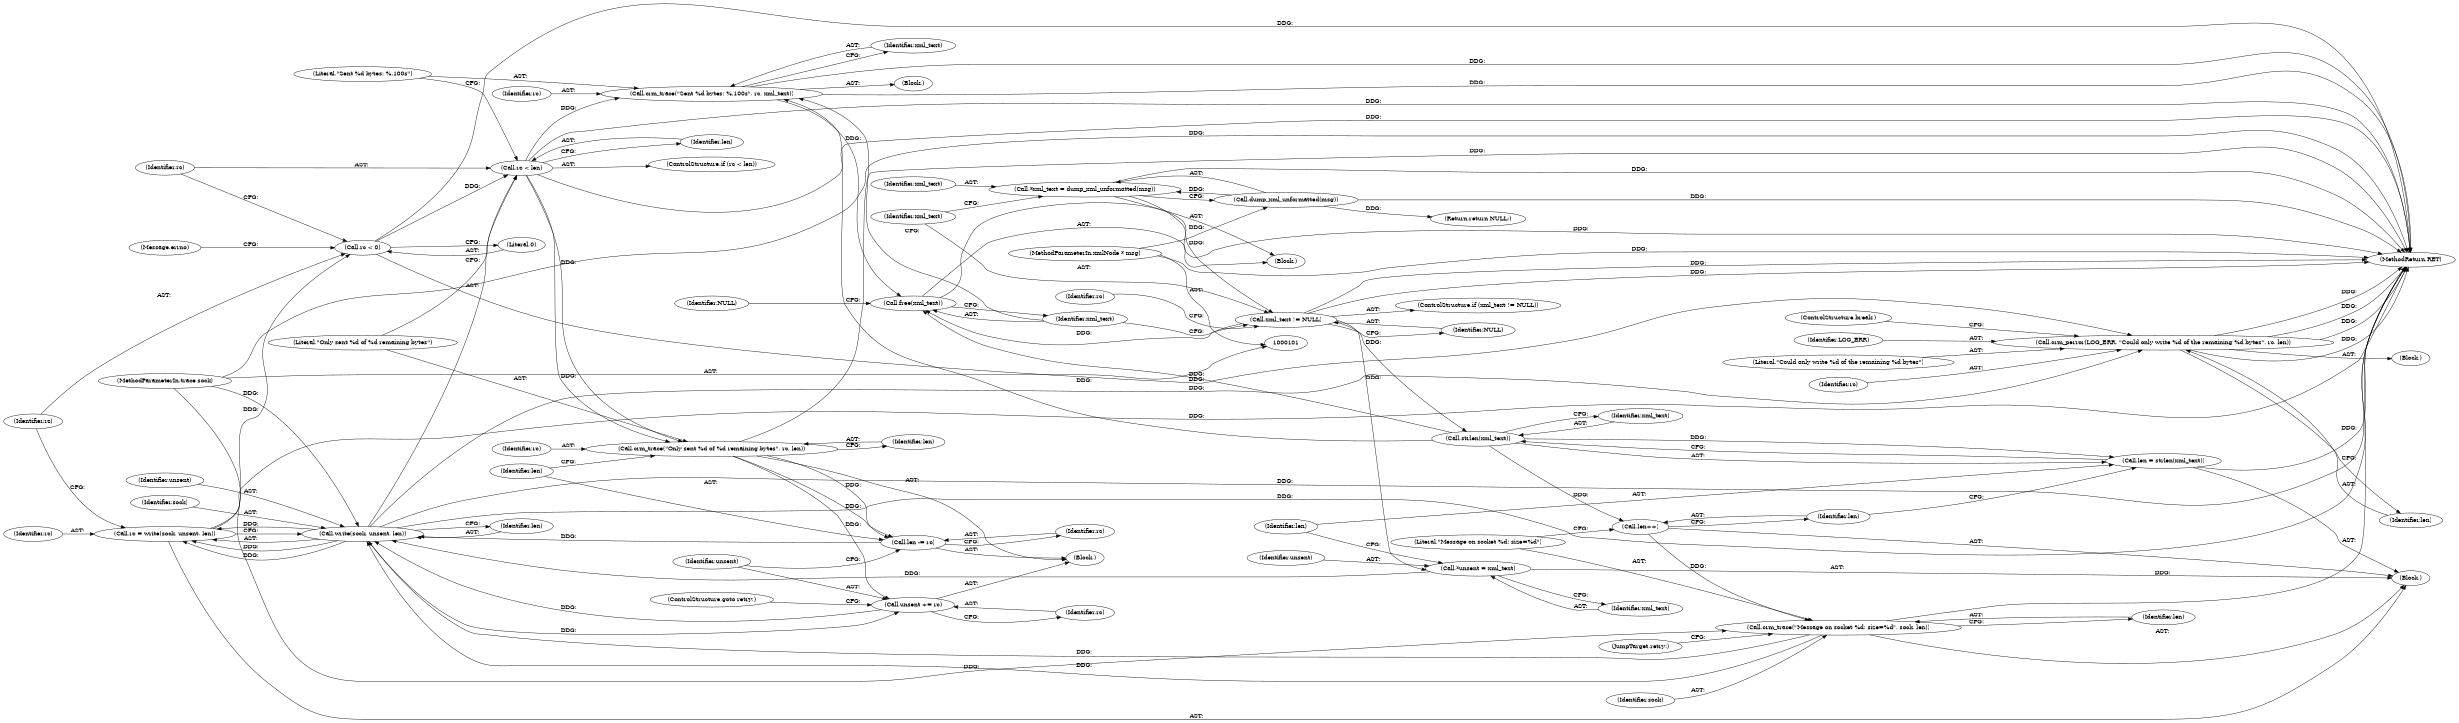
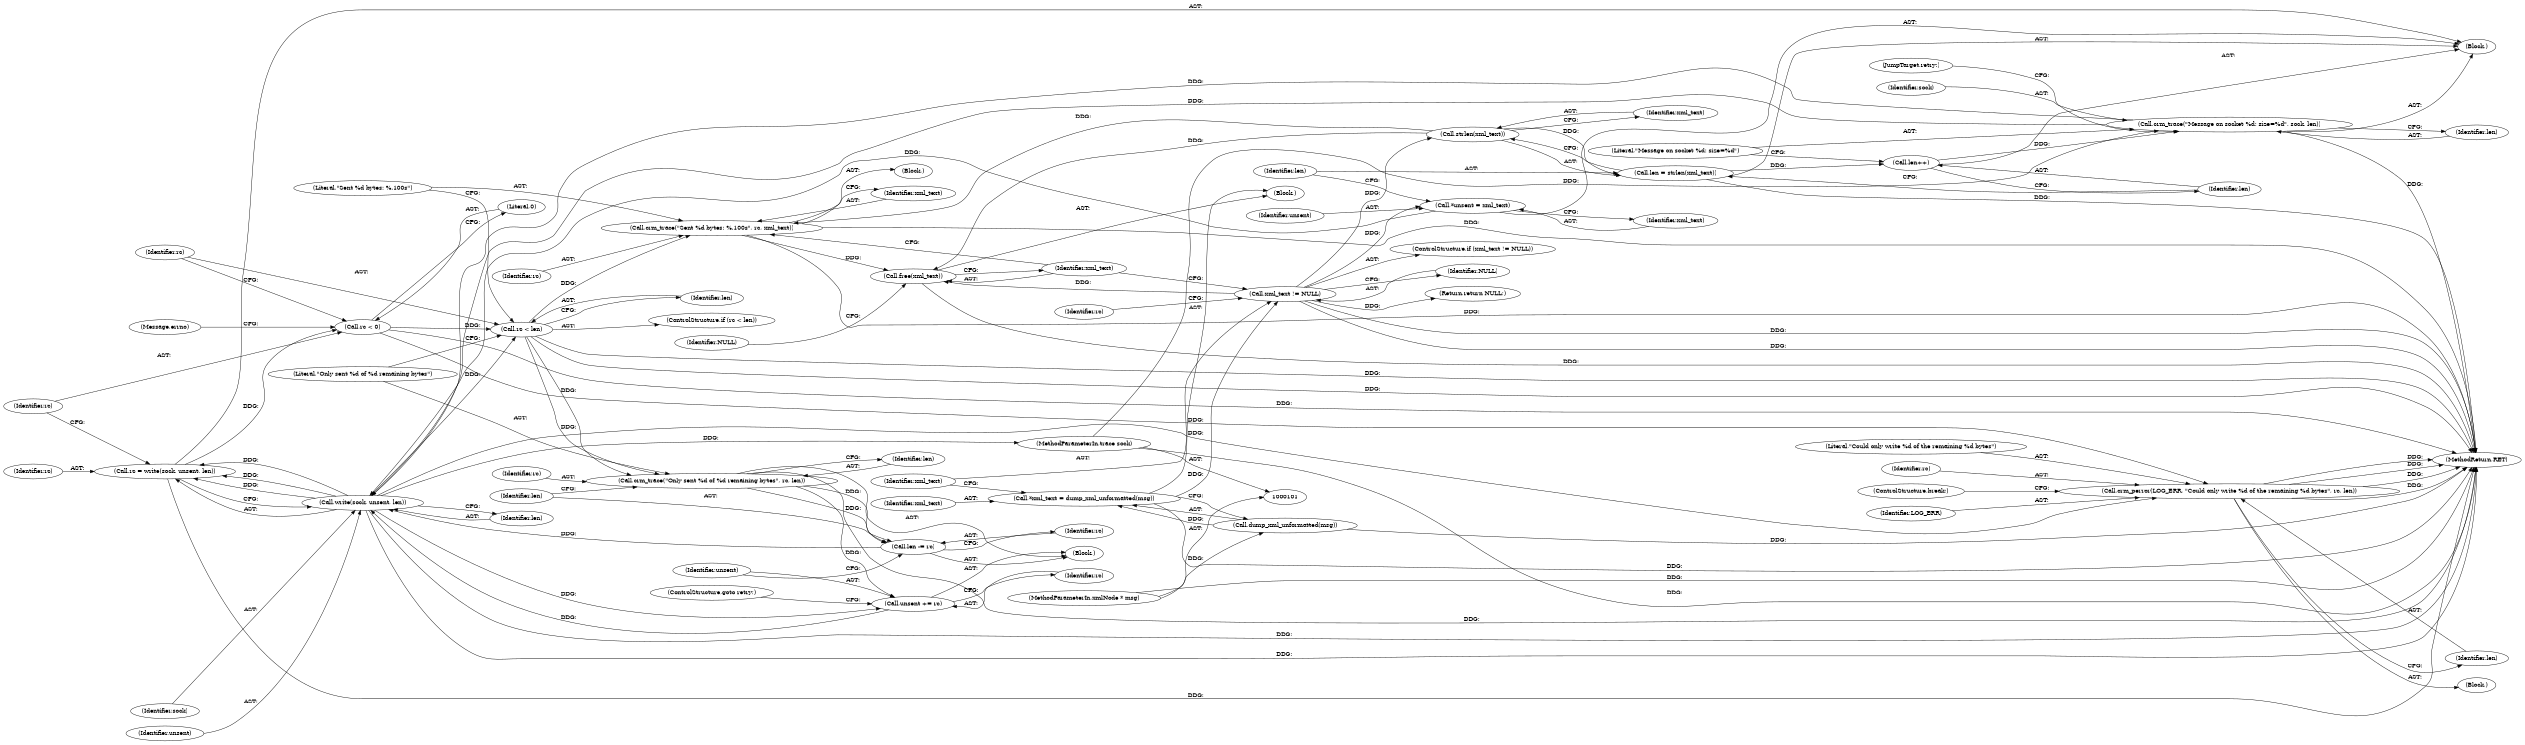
edge "(Call,dump_xml_unformatted(msg))" -> "(Return,return NULL;)": now "(Call,xml_text != NULL)" -> "(Return,return NULL;)"
edge "(Call,write(sock, unsent, len))" -> "(Call,rc < len)": label "AST: " -> "DDG: "
edge "(MethodParameterIn,trace sock)" -> "(Call,write(sock, unsent, len))": reversed
edge "(Call,strlen(xml_text))" -> "(Call,len++)": now "(Call,len = strlen(xml_text))" -> "(Call,len++)"
